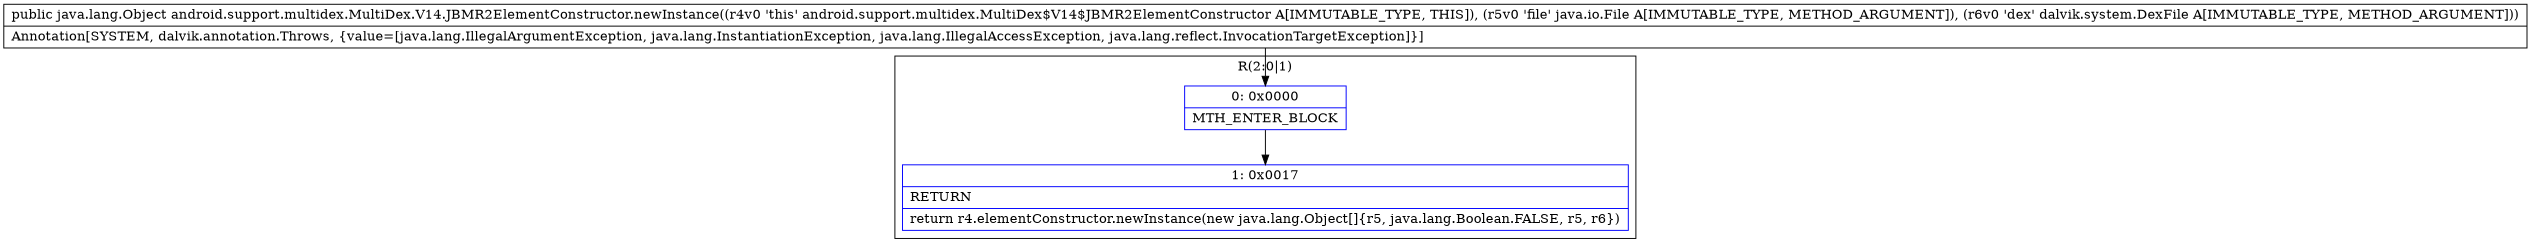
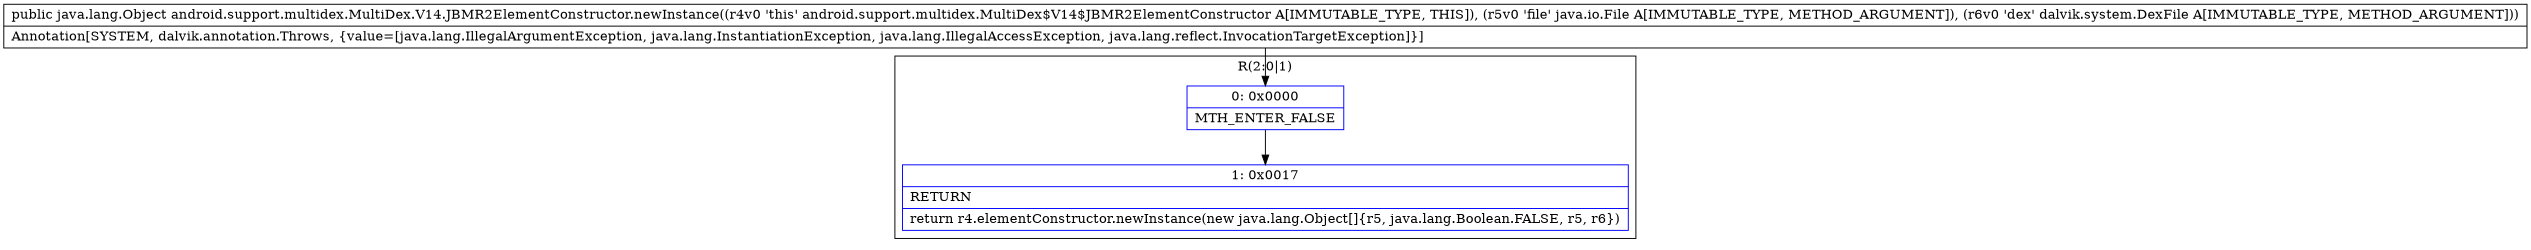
node "0: 0x0000": text "MTH_ENTER_BLOCK" -> "MTH_ENTER_FALSE"
